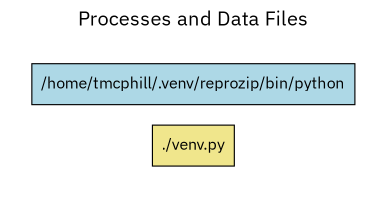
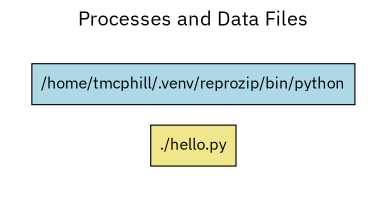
node "./venv.py": label "./venv.py" -> "./hello.py"
